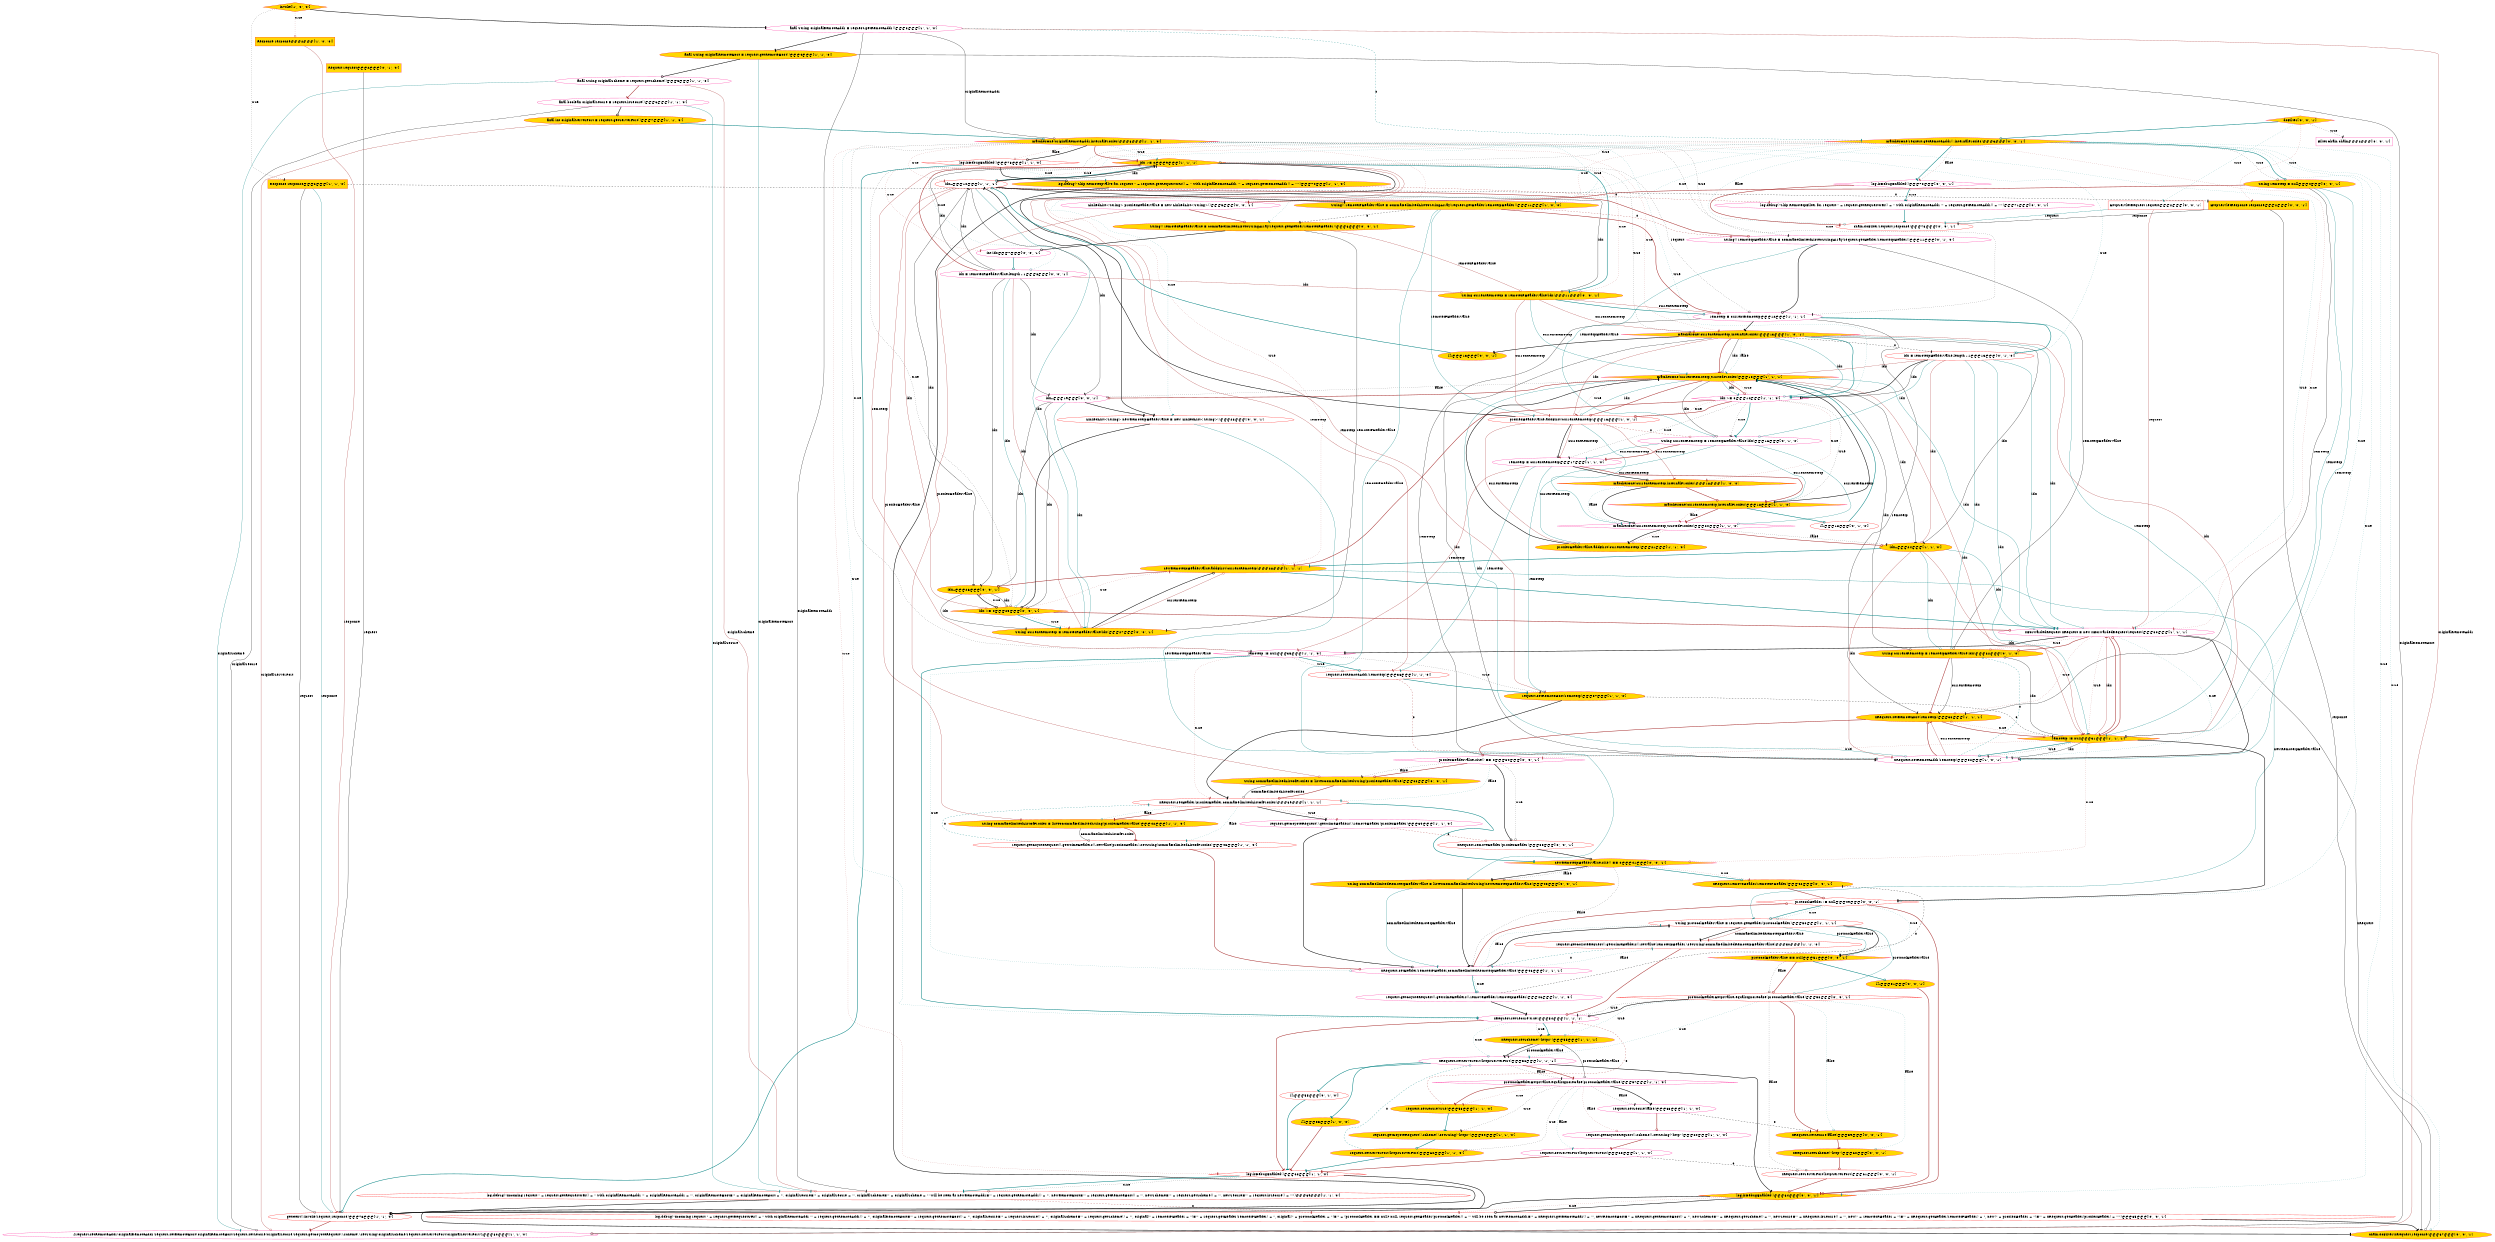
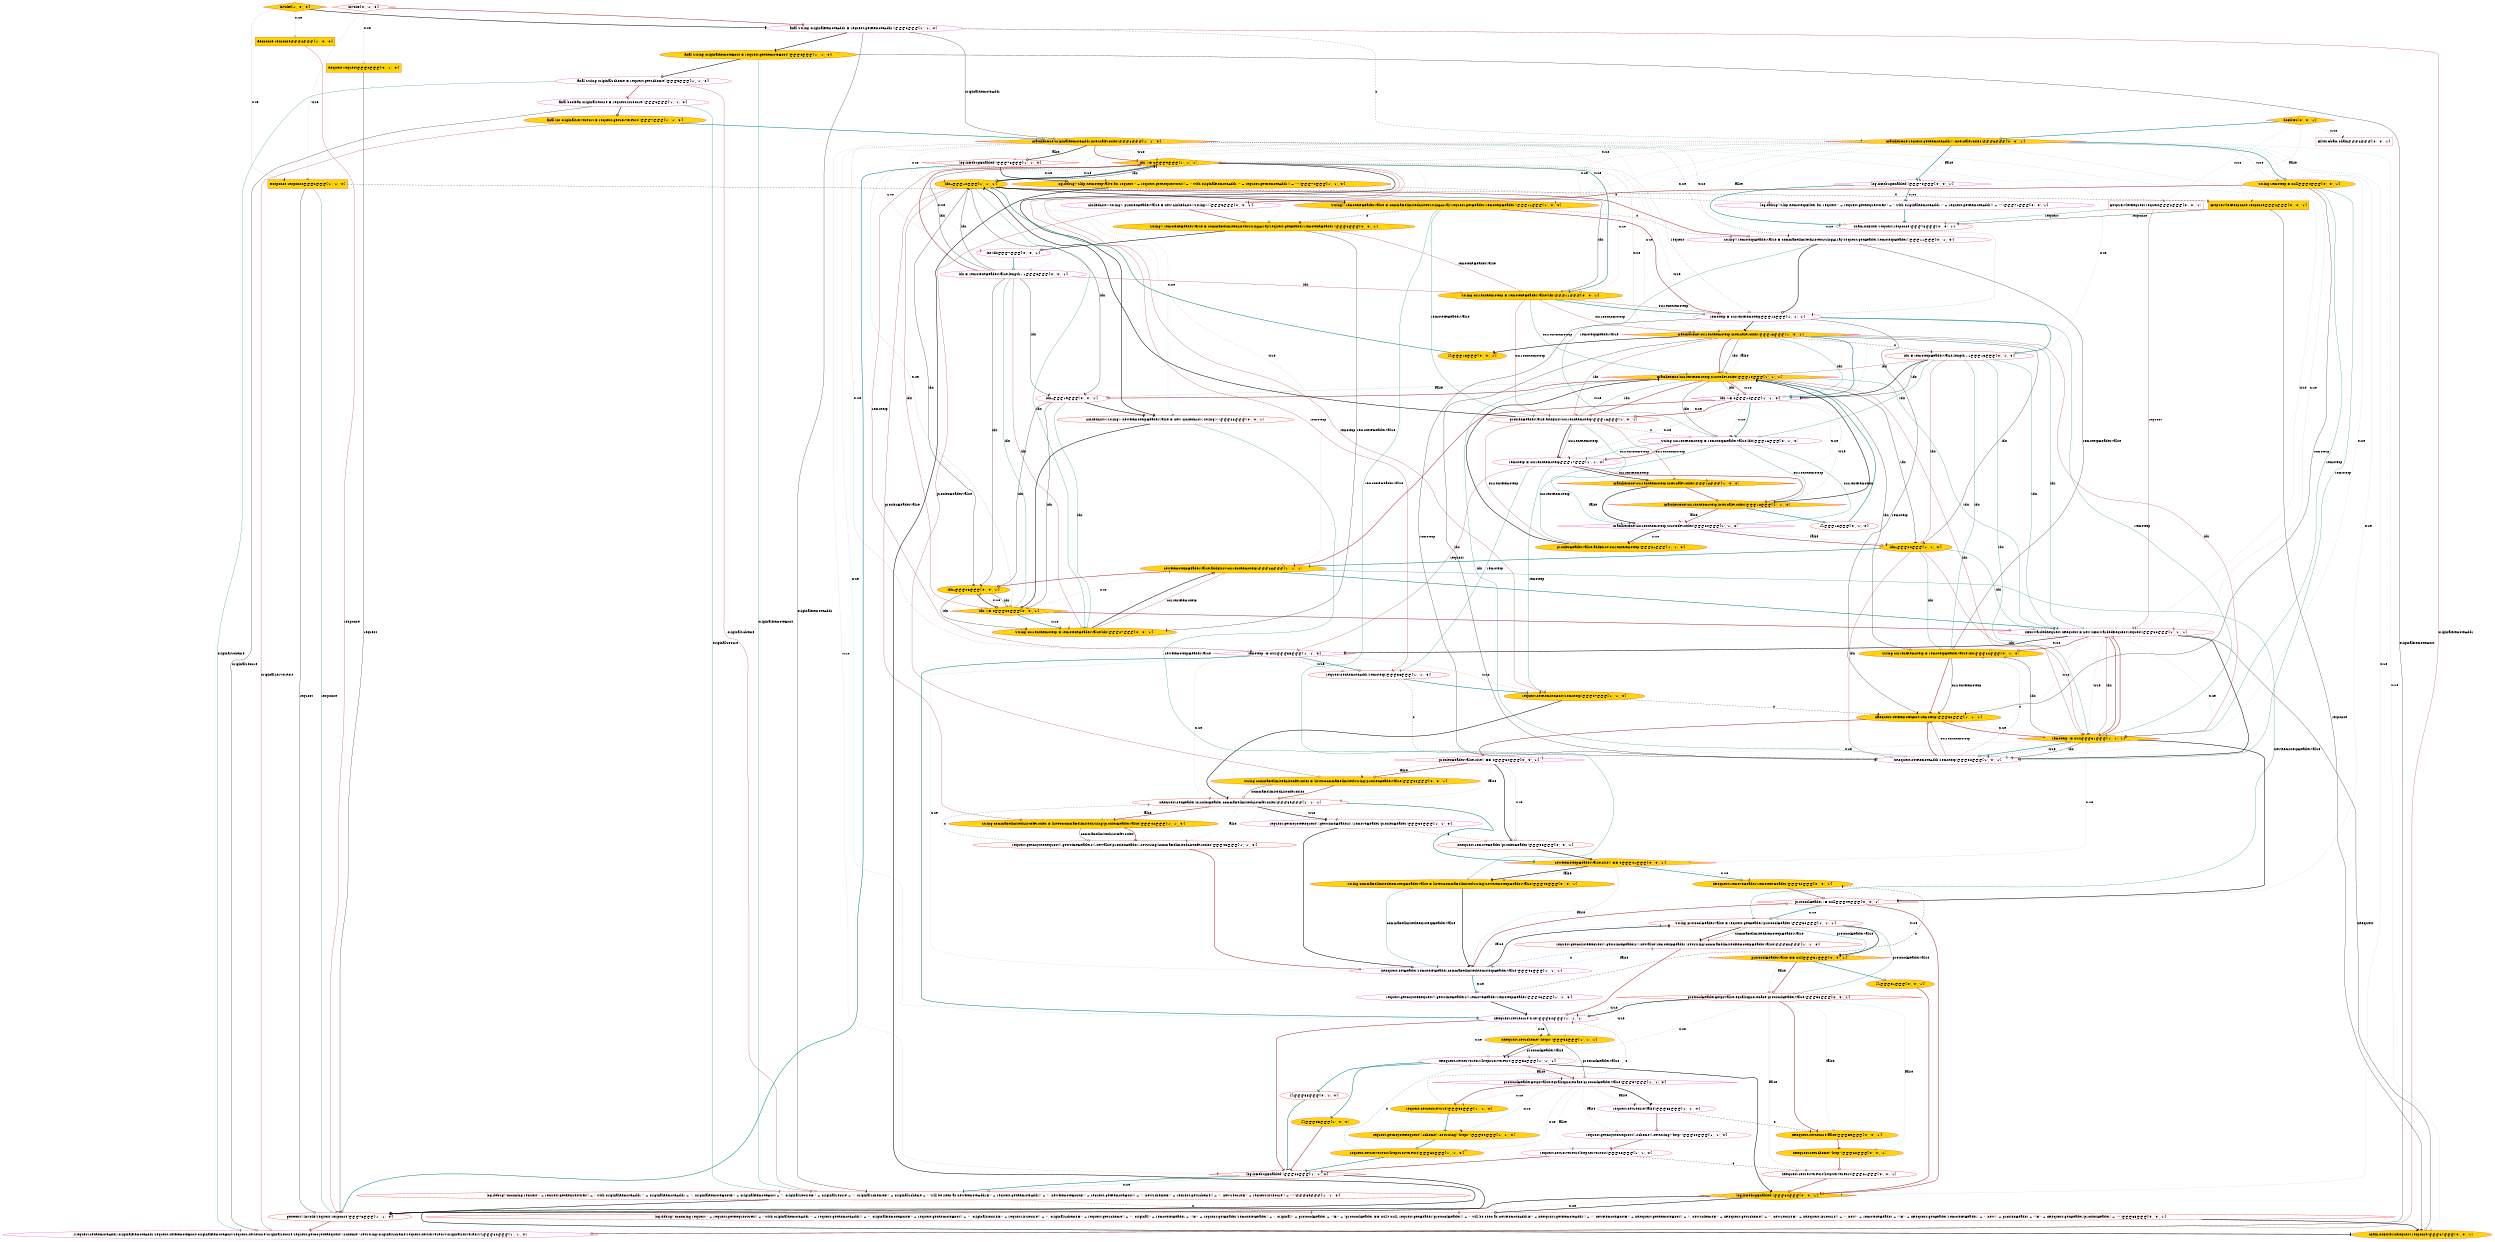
node "invoke['0', '1', '0']": added
edge "doFilter['0', '0', '1']" -> "HttpServletResponse response@@@2@@@['0', '0', '1']": label "true" -> "false"
node "idx--@@@10@@@['1', '1', '1']": fillcolor white -> gold
edge "log.isDebugEnabled()@@@70@@@['0', '0', '1']" -> "chain.doFilter(request,response)@@@73@@@['0', '0', '1']": color brown -> teal
edge "remoteIp = currentRemoteIp@@@17@@@['1', '1', '0']" -> "remoteIp != null@@@35@@@['1', '1', '0']": label "remoteIp" -> "request"
edge "idx--@@@24@@@['1', '1', '0']" -> "xRequest.setRemoteAddr(remoteIp)@@@32@@@['1', '0', '1']": arrowhead tee -> odot
edge "request.setRemoteHost(remoteIp)@@@37@@@['1', '1', '0']" -> "remoteIp != null@@@31@@@['1', '1', '1']": now "request.setRemoteHost(remoteIp)@@@37@@@['1', '1', '0']" -> "xRequest.setRemoteHost(remoteIp)@@@33@@@['1', '1', '1']"
